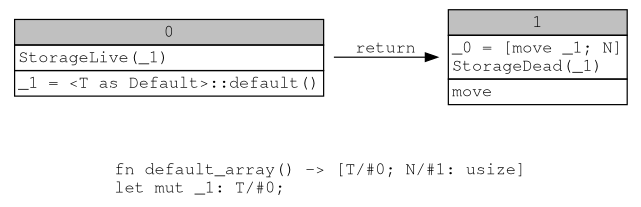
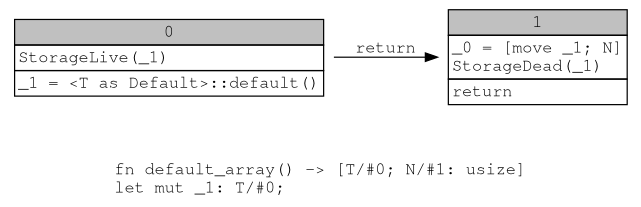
node "1": text "move" -> "return"
